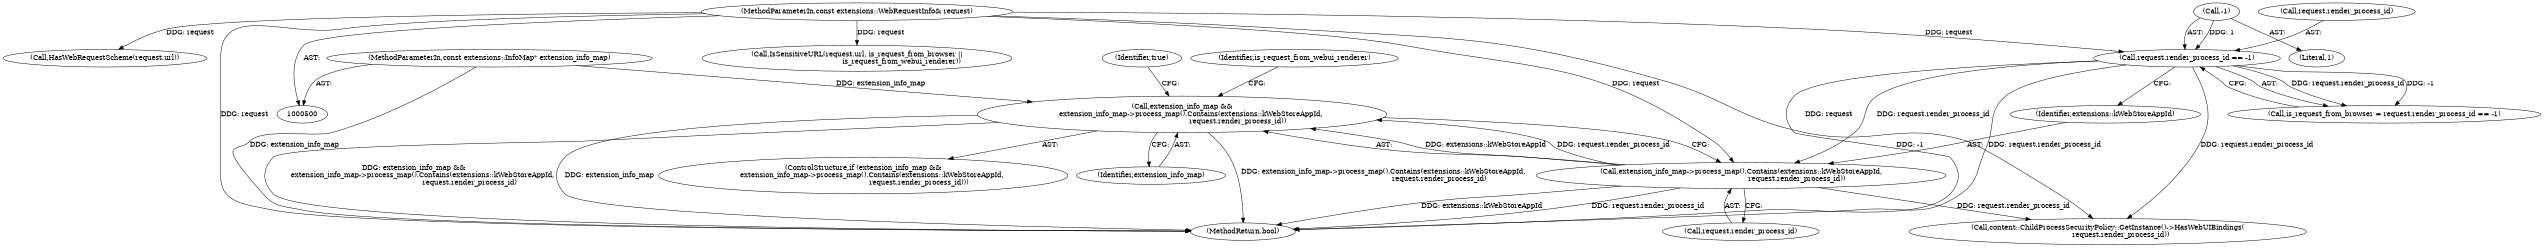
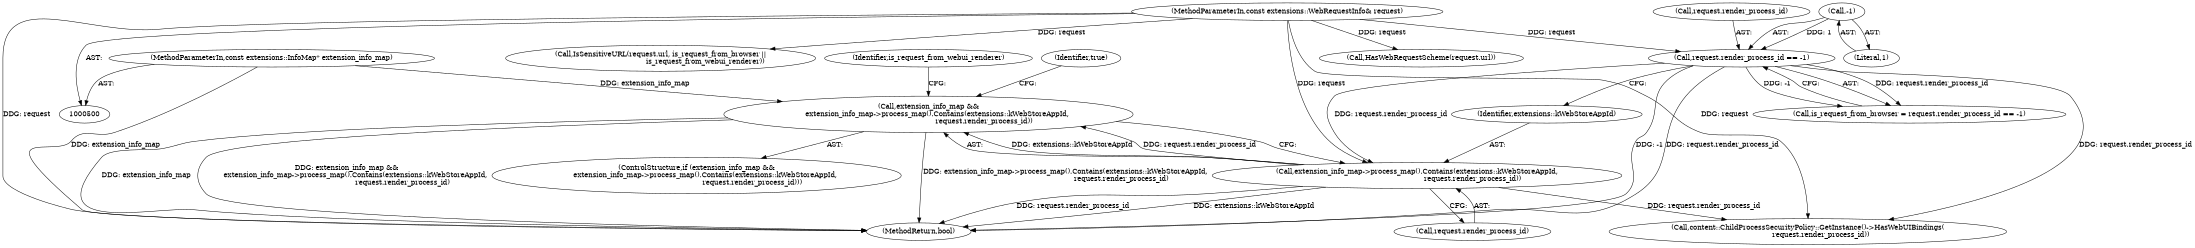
edge "(Literal,1)" -> "(Call,-1)": added, label "AST:"
node "(Identifier,extension_info_map)": removed
